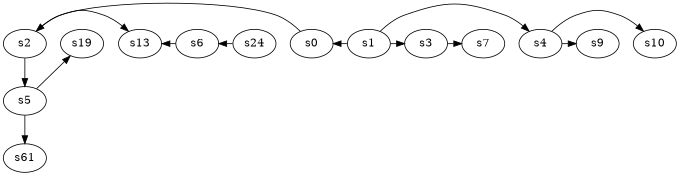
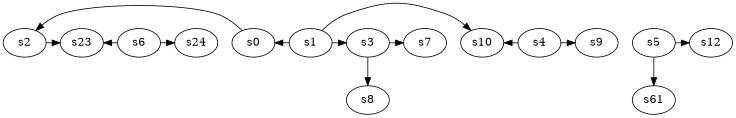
edge "s1" -> "s4": now "s1" -> "s10"
node "s19": label "s19" -> "s12"
node "s13": label "s13" -> "s23"
edge "s24" -> "s6": reversed
edge "s2" -> "s5": removed
node "s8": added
